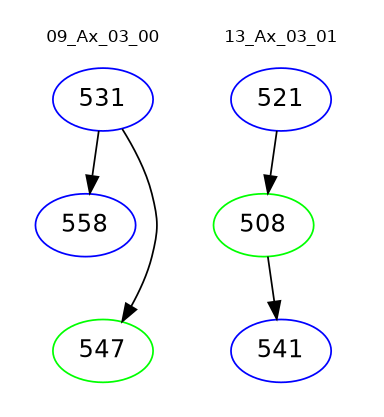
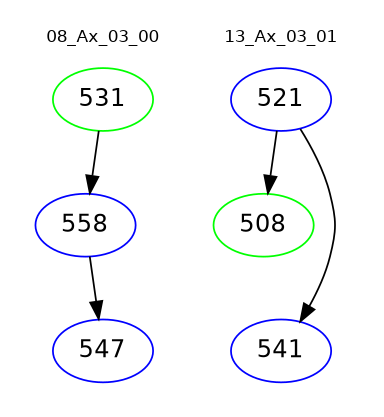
cluster "09_Ax_03_00": label "09_Ax_03_00" -> "08_Ax_03_00"
node "531": color blue -> green
edge "531" -> "547": now "558" -> "547"
edge "508" -> "541": now "521" -> "541"
node "547": color green -> blue
